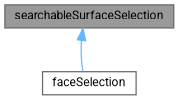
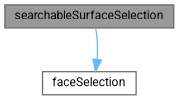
edge "faceSelection" -> "searchableSurfaceSelection": reversed
